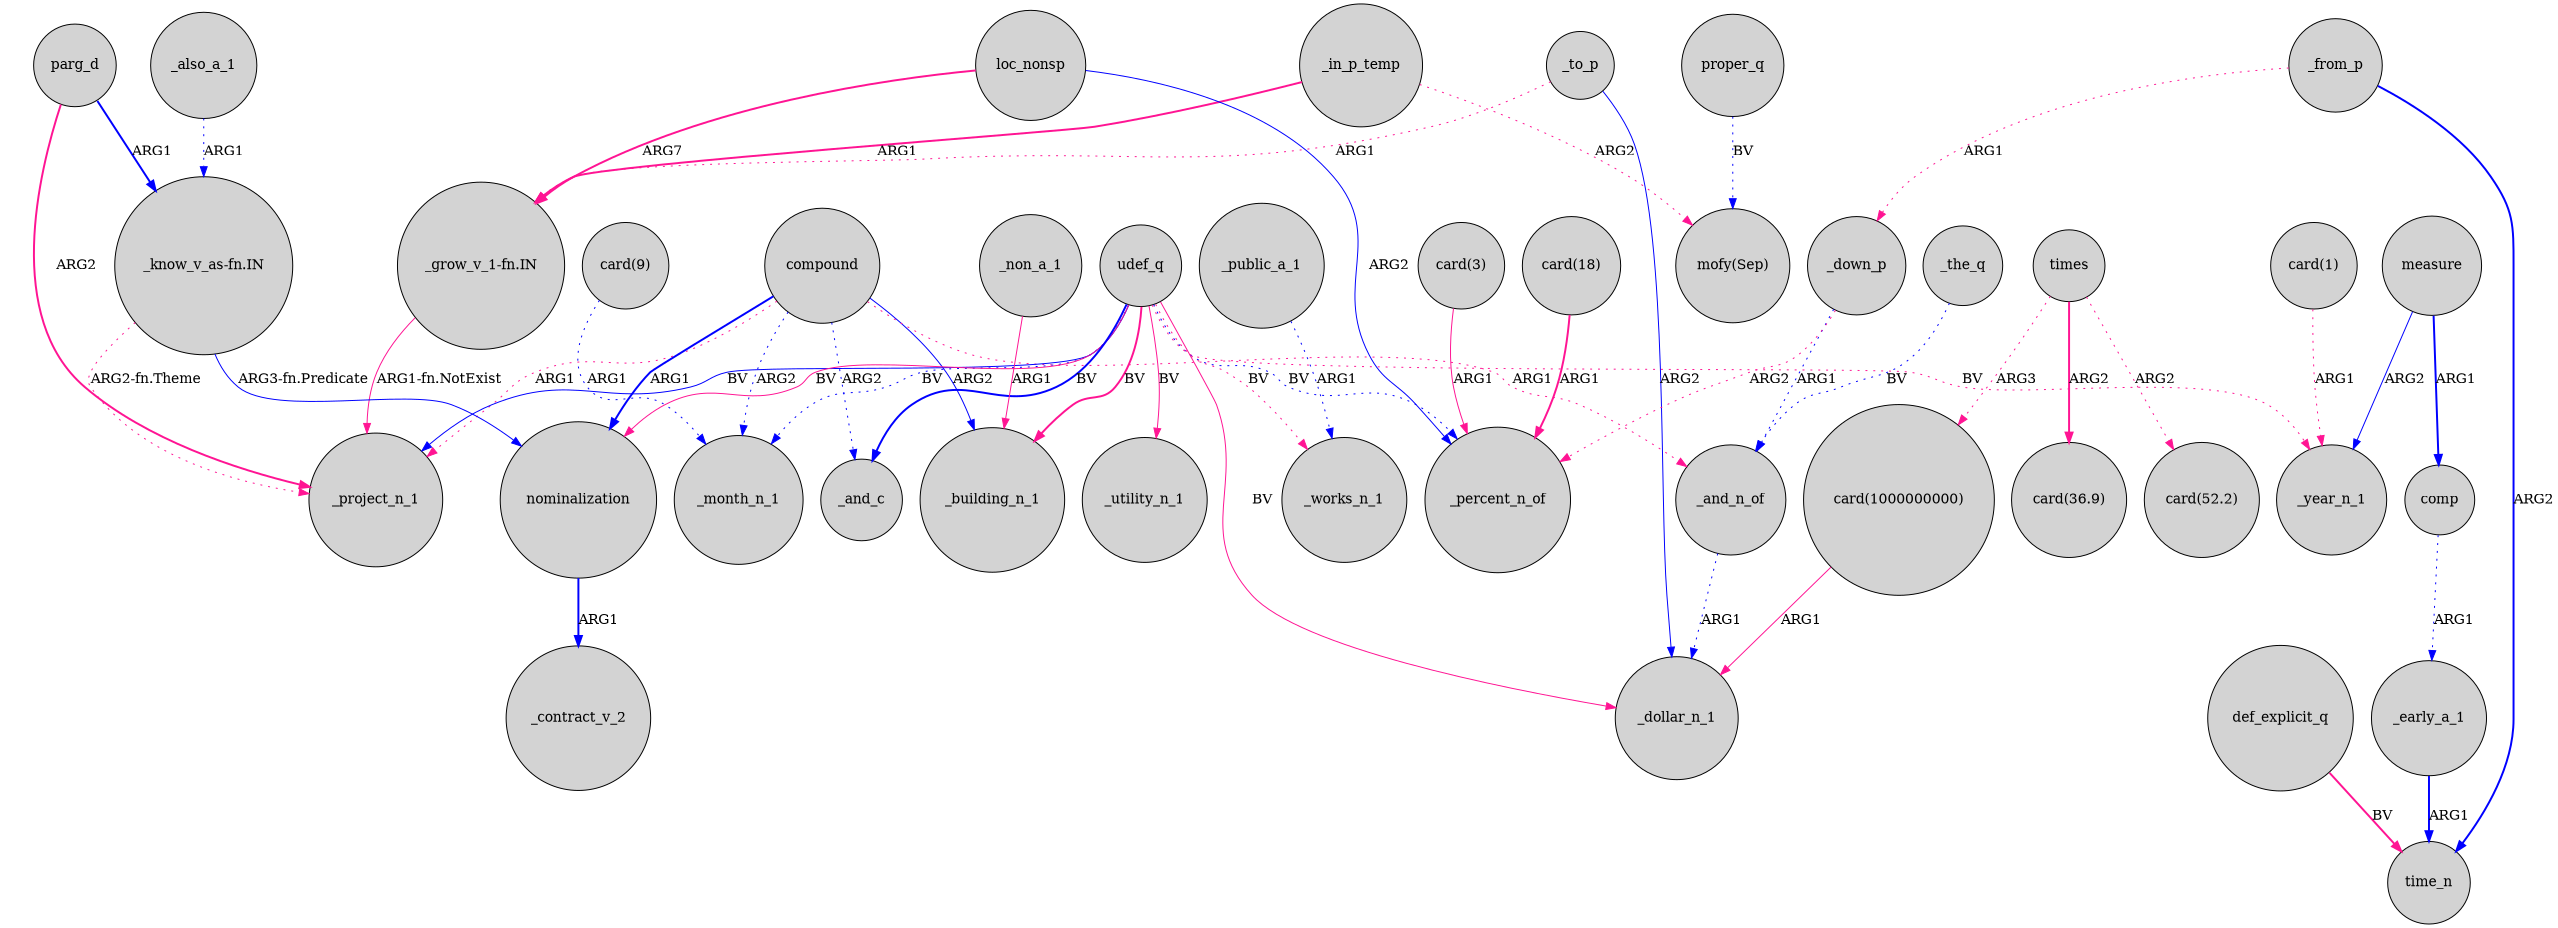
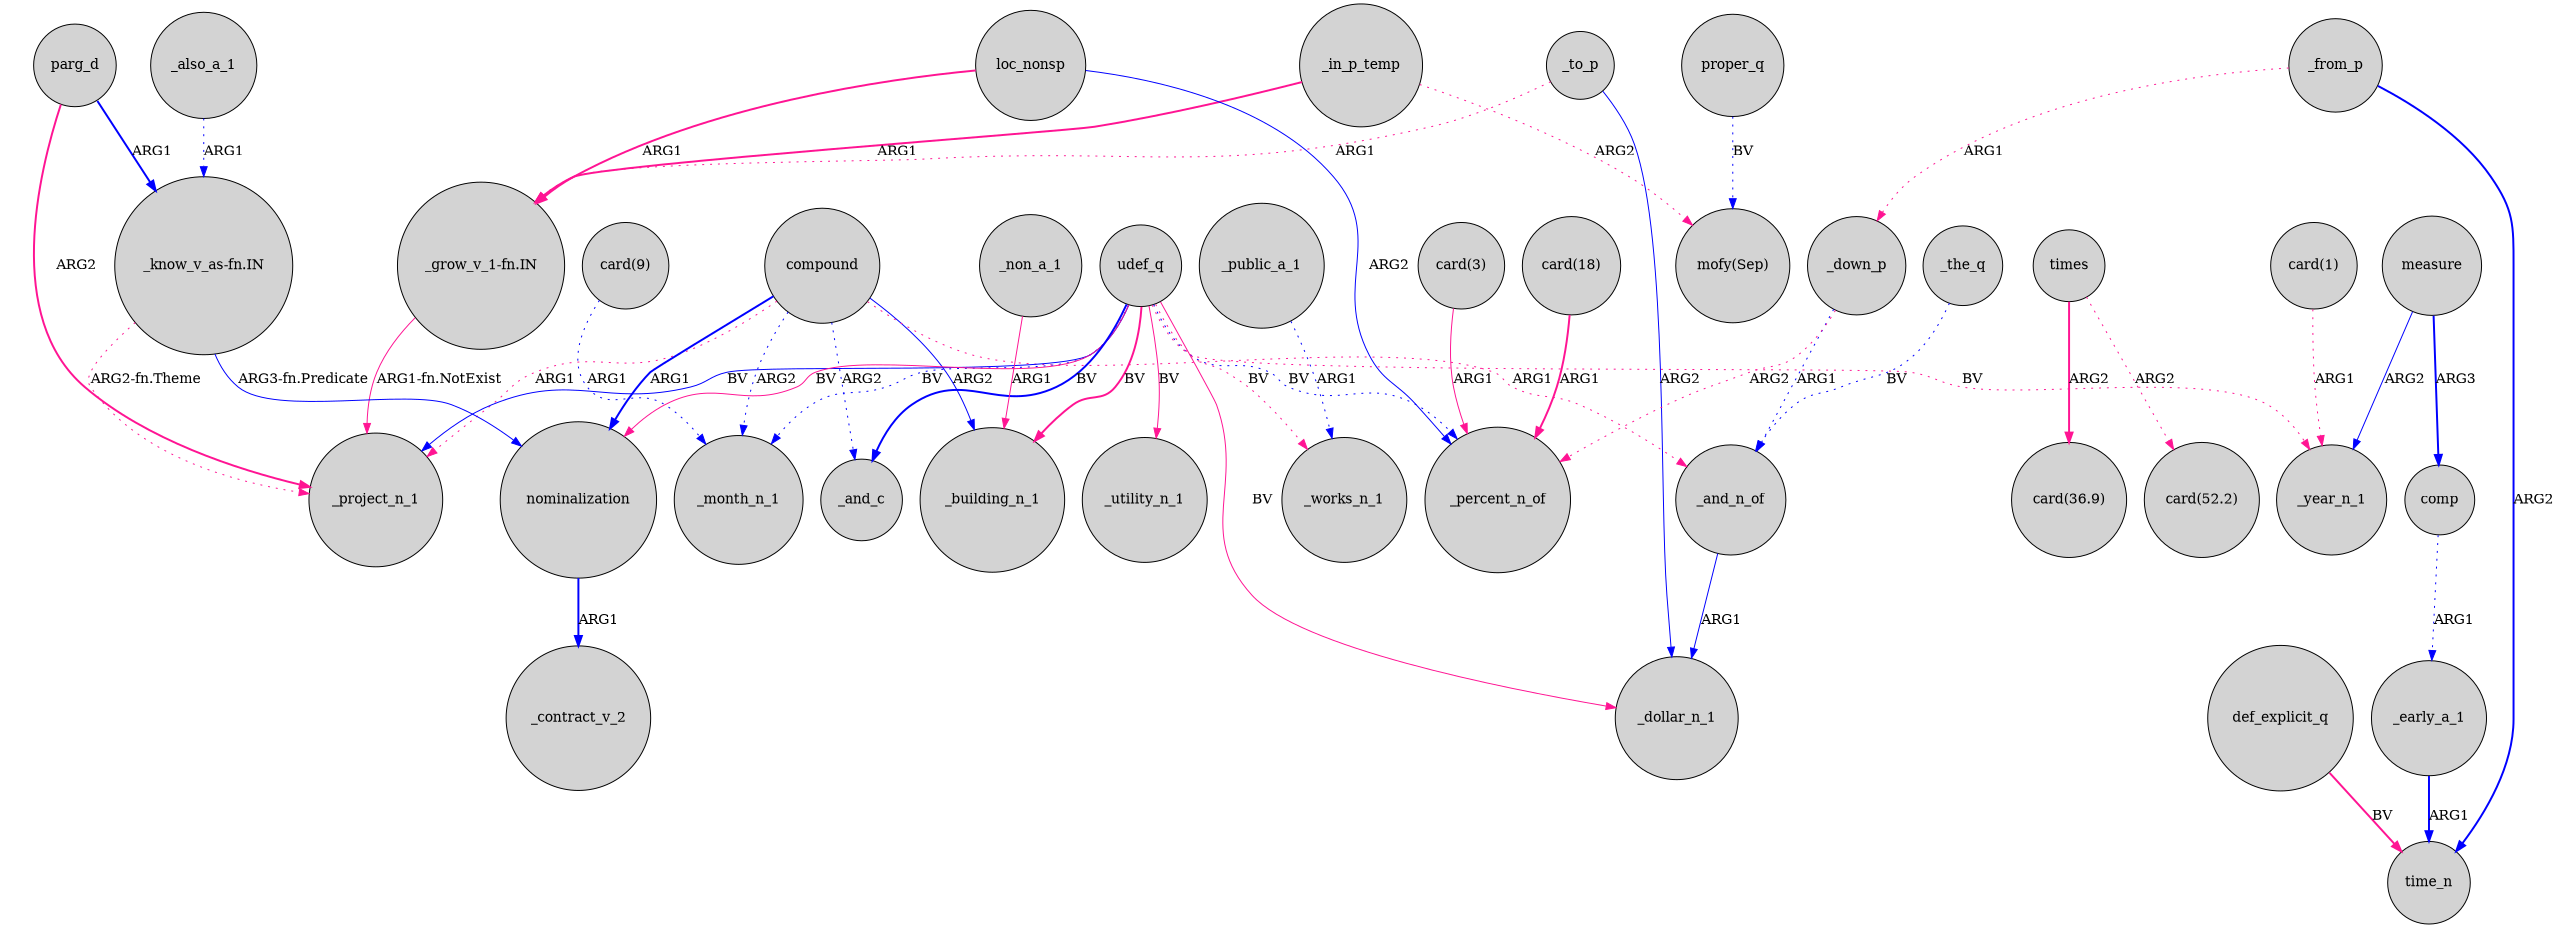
edge "loc_nonsp" -> "_grow_v_1-fn.IN": label "ARG7" -> "ARG1"
edge "measure" -> "comp": label "ARG1" -> "ARG3"
node "card(1000000000)": removed
edge "_and_n_of" -> "_dollar_n_1": style dotted -> solid
